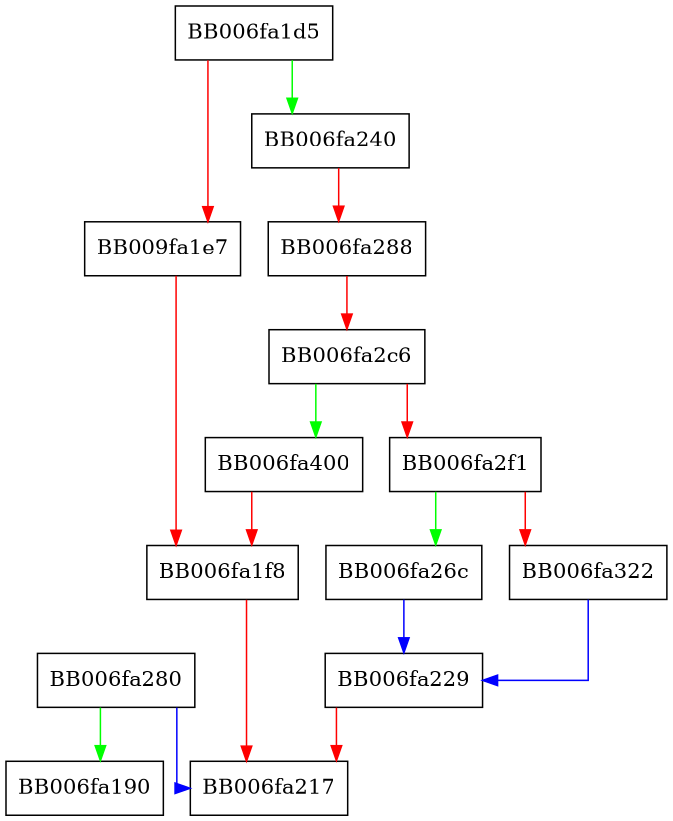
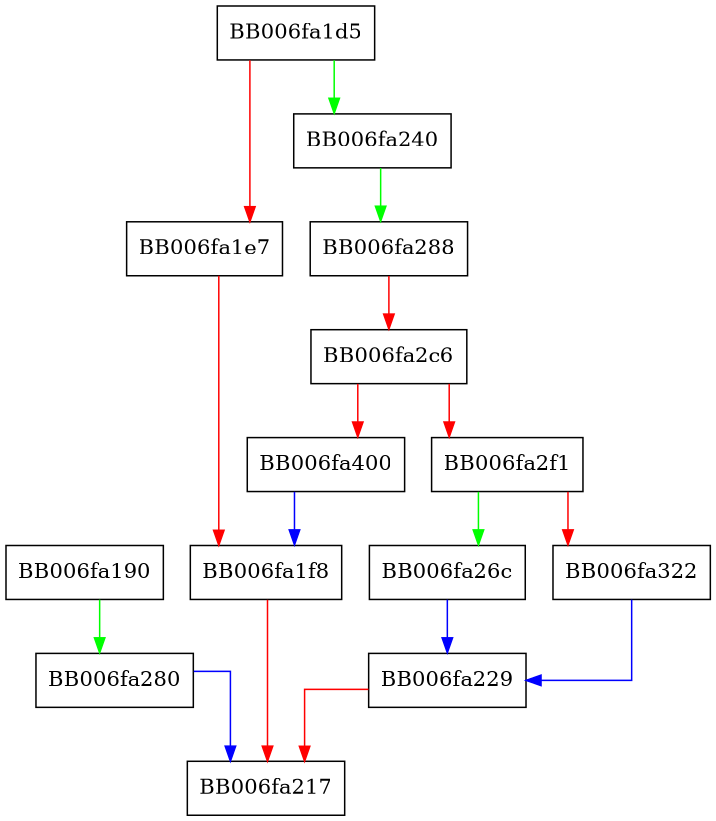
edge "BB006fa240" -> "BB006fa288": color red -> green
node "BB009fa1e7": label "BB009fa1e7" -> "BB006fa1e7"
edge "BB006fa2c6" -> "BB006fa400": color green -> red
edge "BB006fa400" -> "BB006fa1f8": color red -> blue
edge "BB006fa280" -> "BB006fa190": reversed
